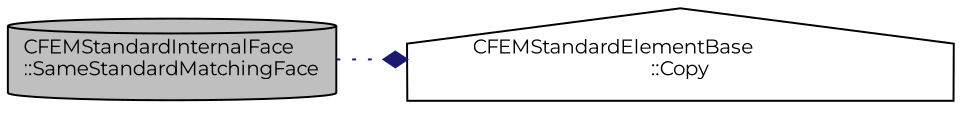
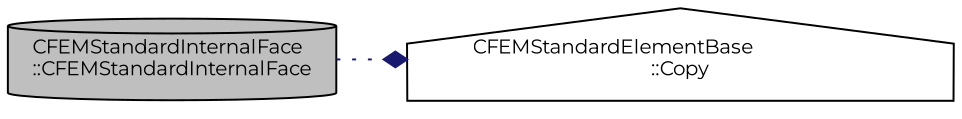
node "CFEMStandardInternalFace ::SameStandardMatchingFace": label "CFEMStandardInternalFace ::SameStandardMatchingFace" -> "CFEMStandardInternalFace ::CFEMStandardInternalFace"
